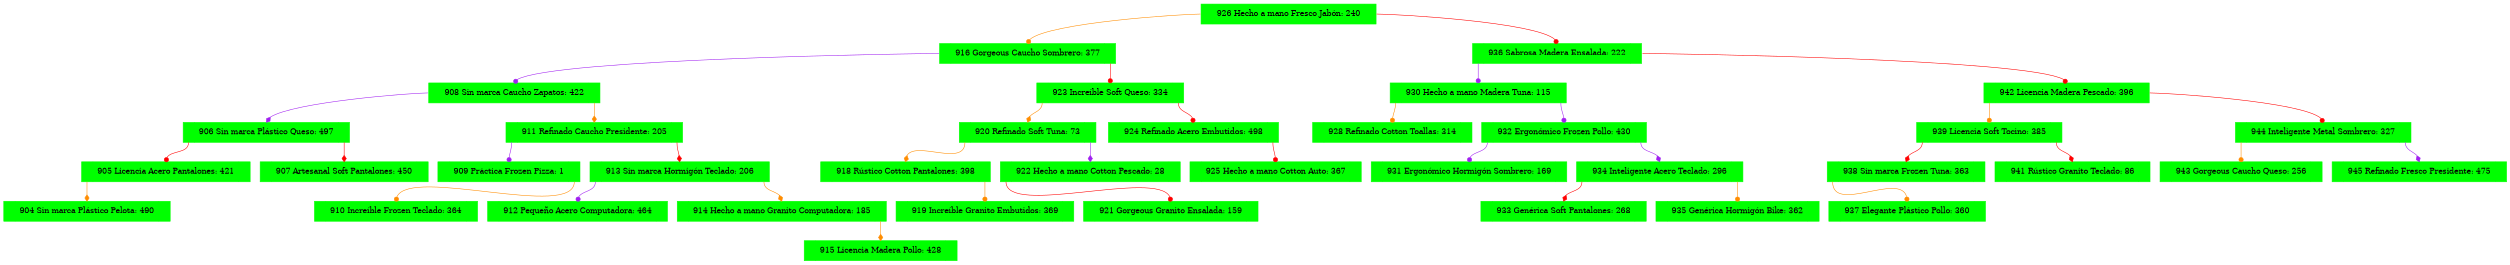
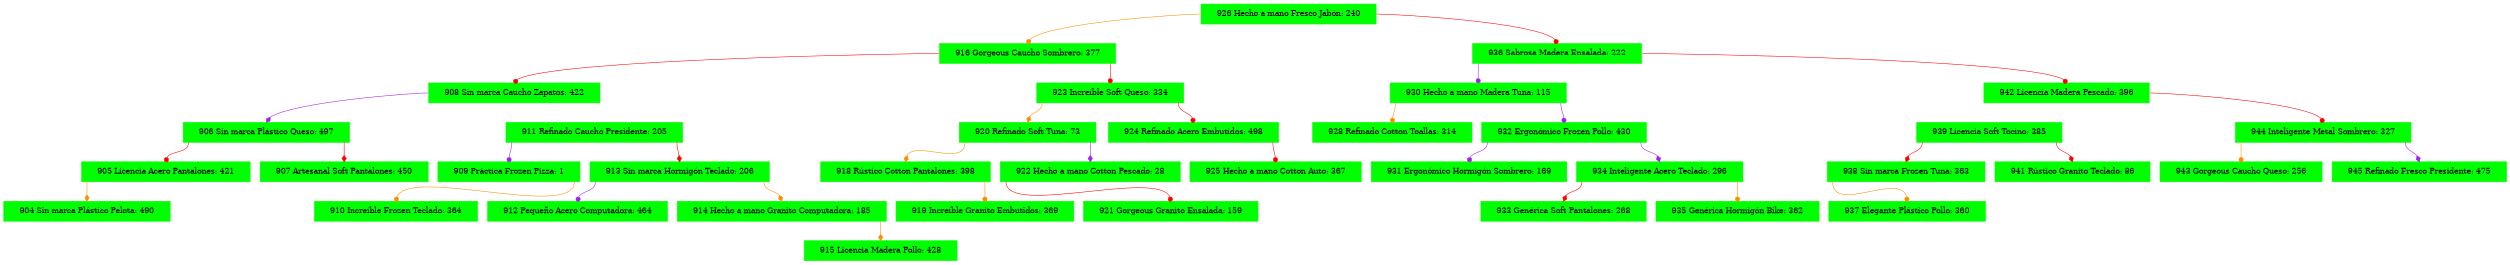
edge "916 Gorgeous Caucho Sombrero: 377" -> "908 Sin marca Caucho Zapatos: 422": color purple -> red
edge "908 Sin marca Caucho Zapatos: 422" -> "911 Refinado Caucho Presidente: 205": removed
edge "942 Licencia Madera Pescado: 396" -> "939 Licencia Soft Tocino: 385": removed
